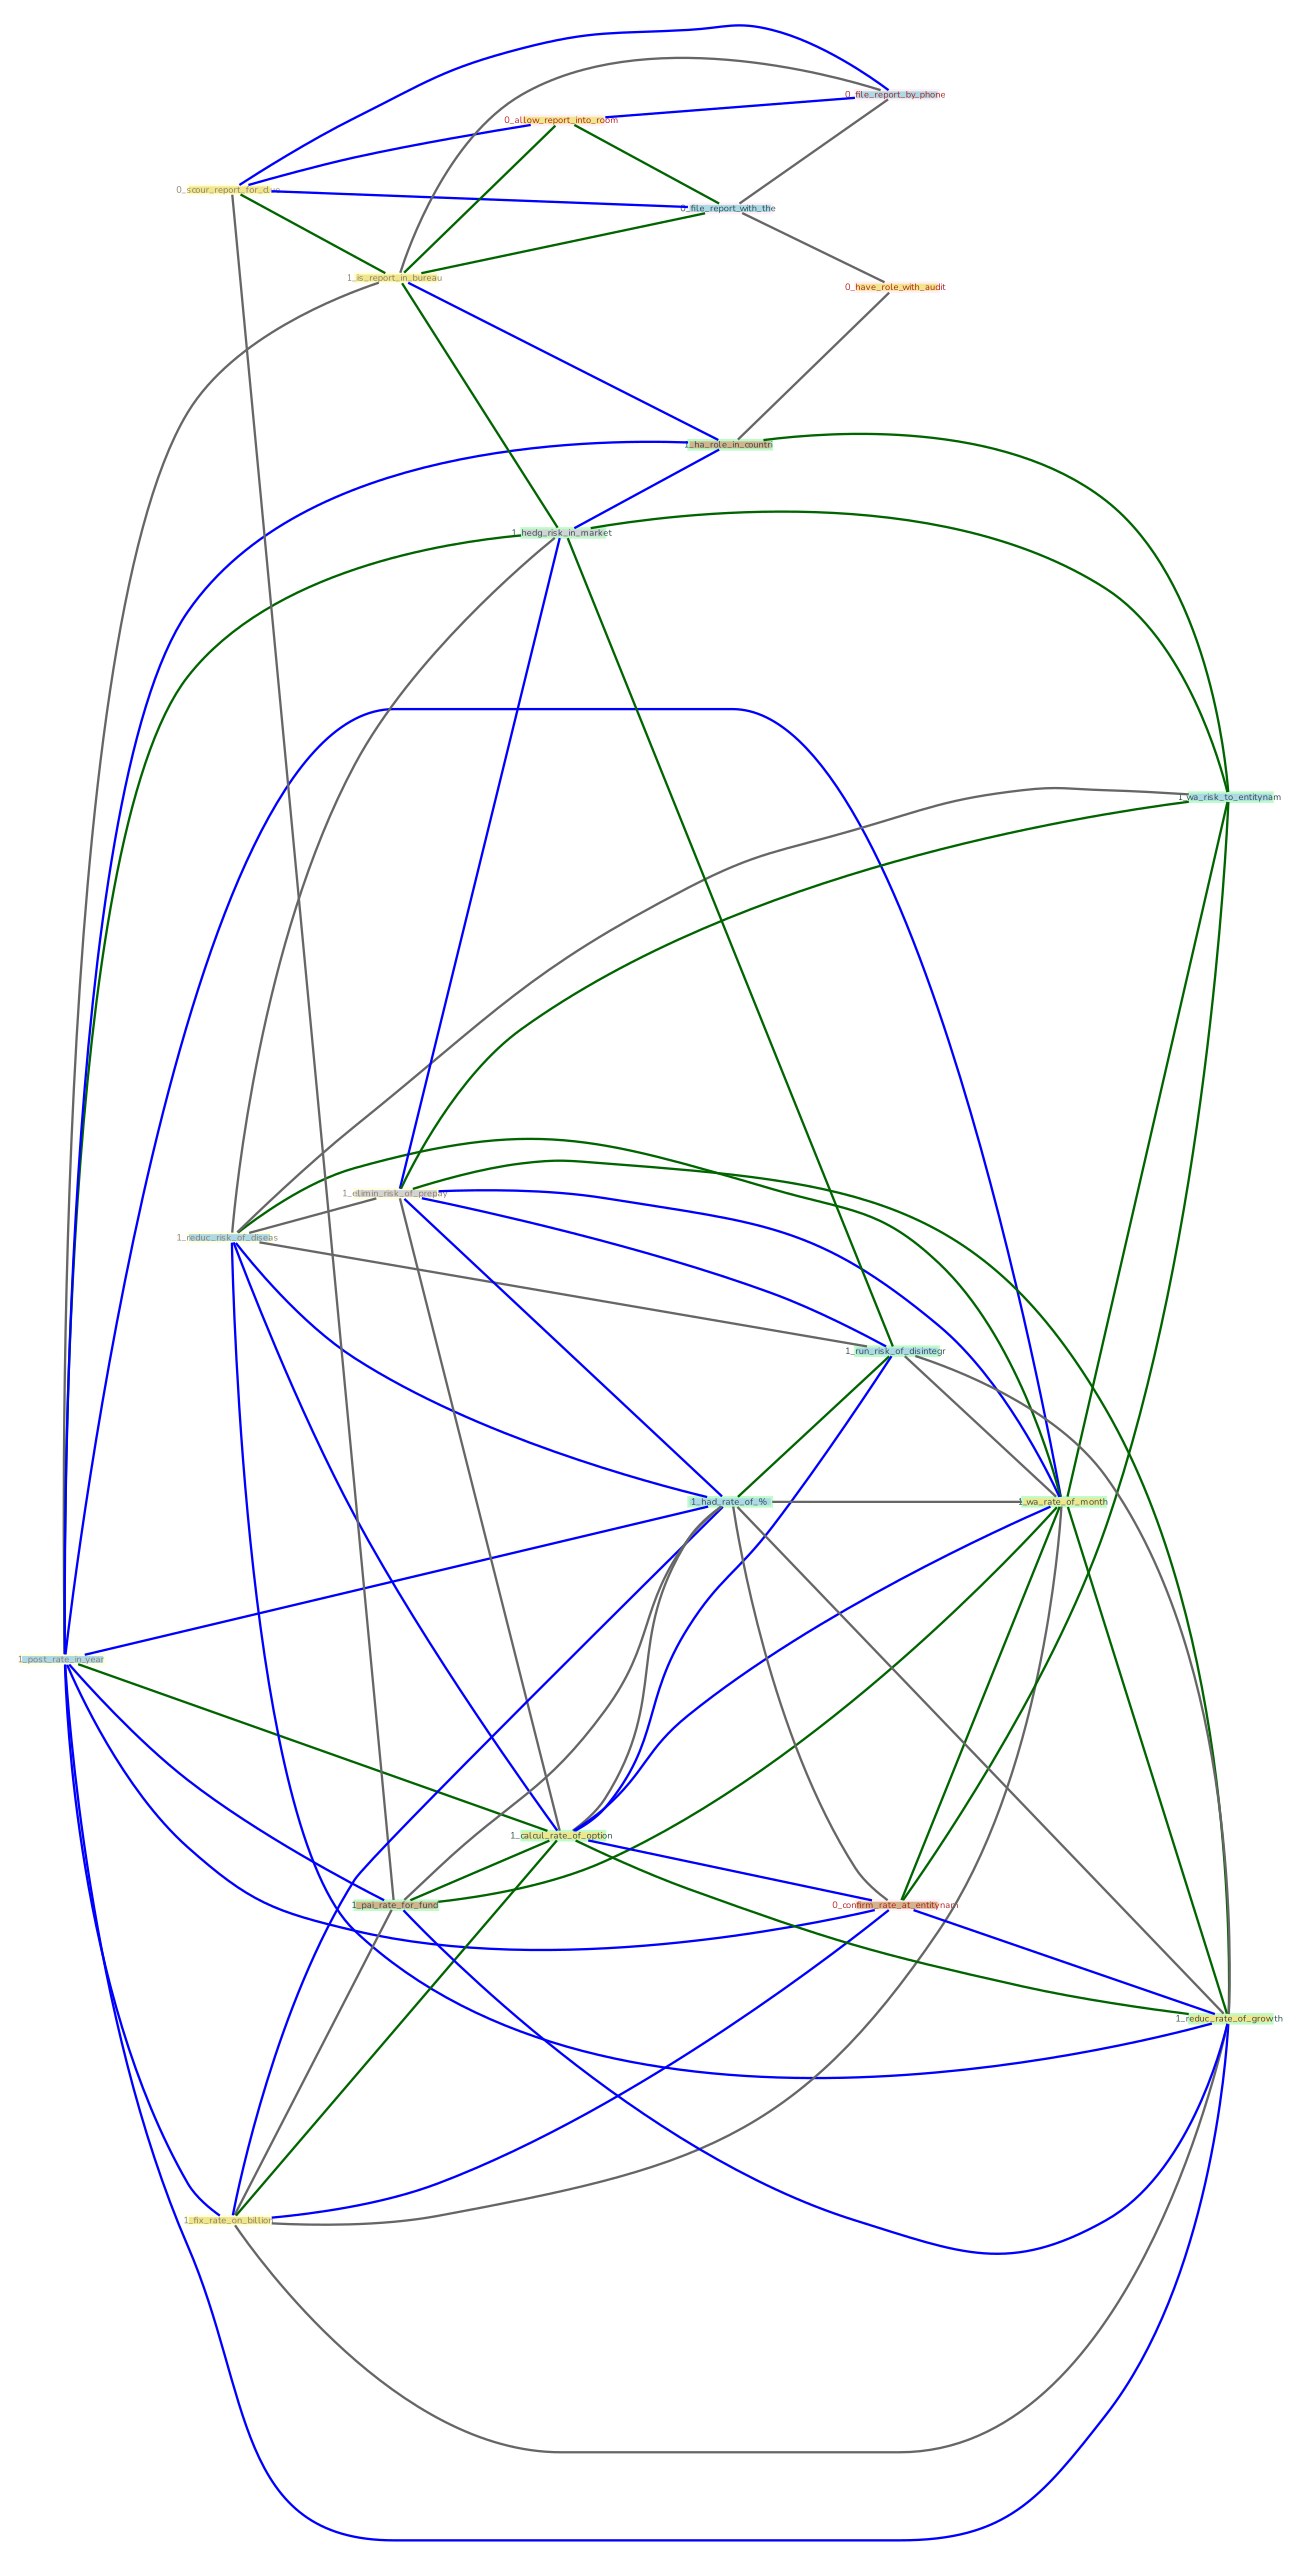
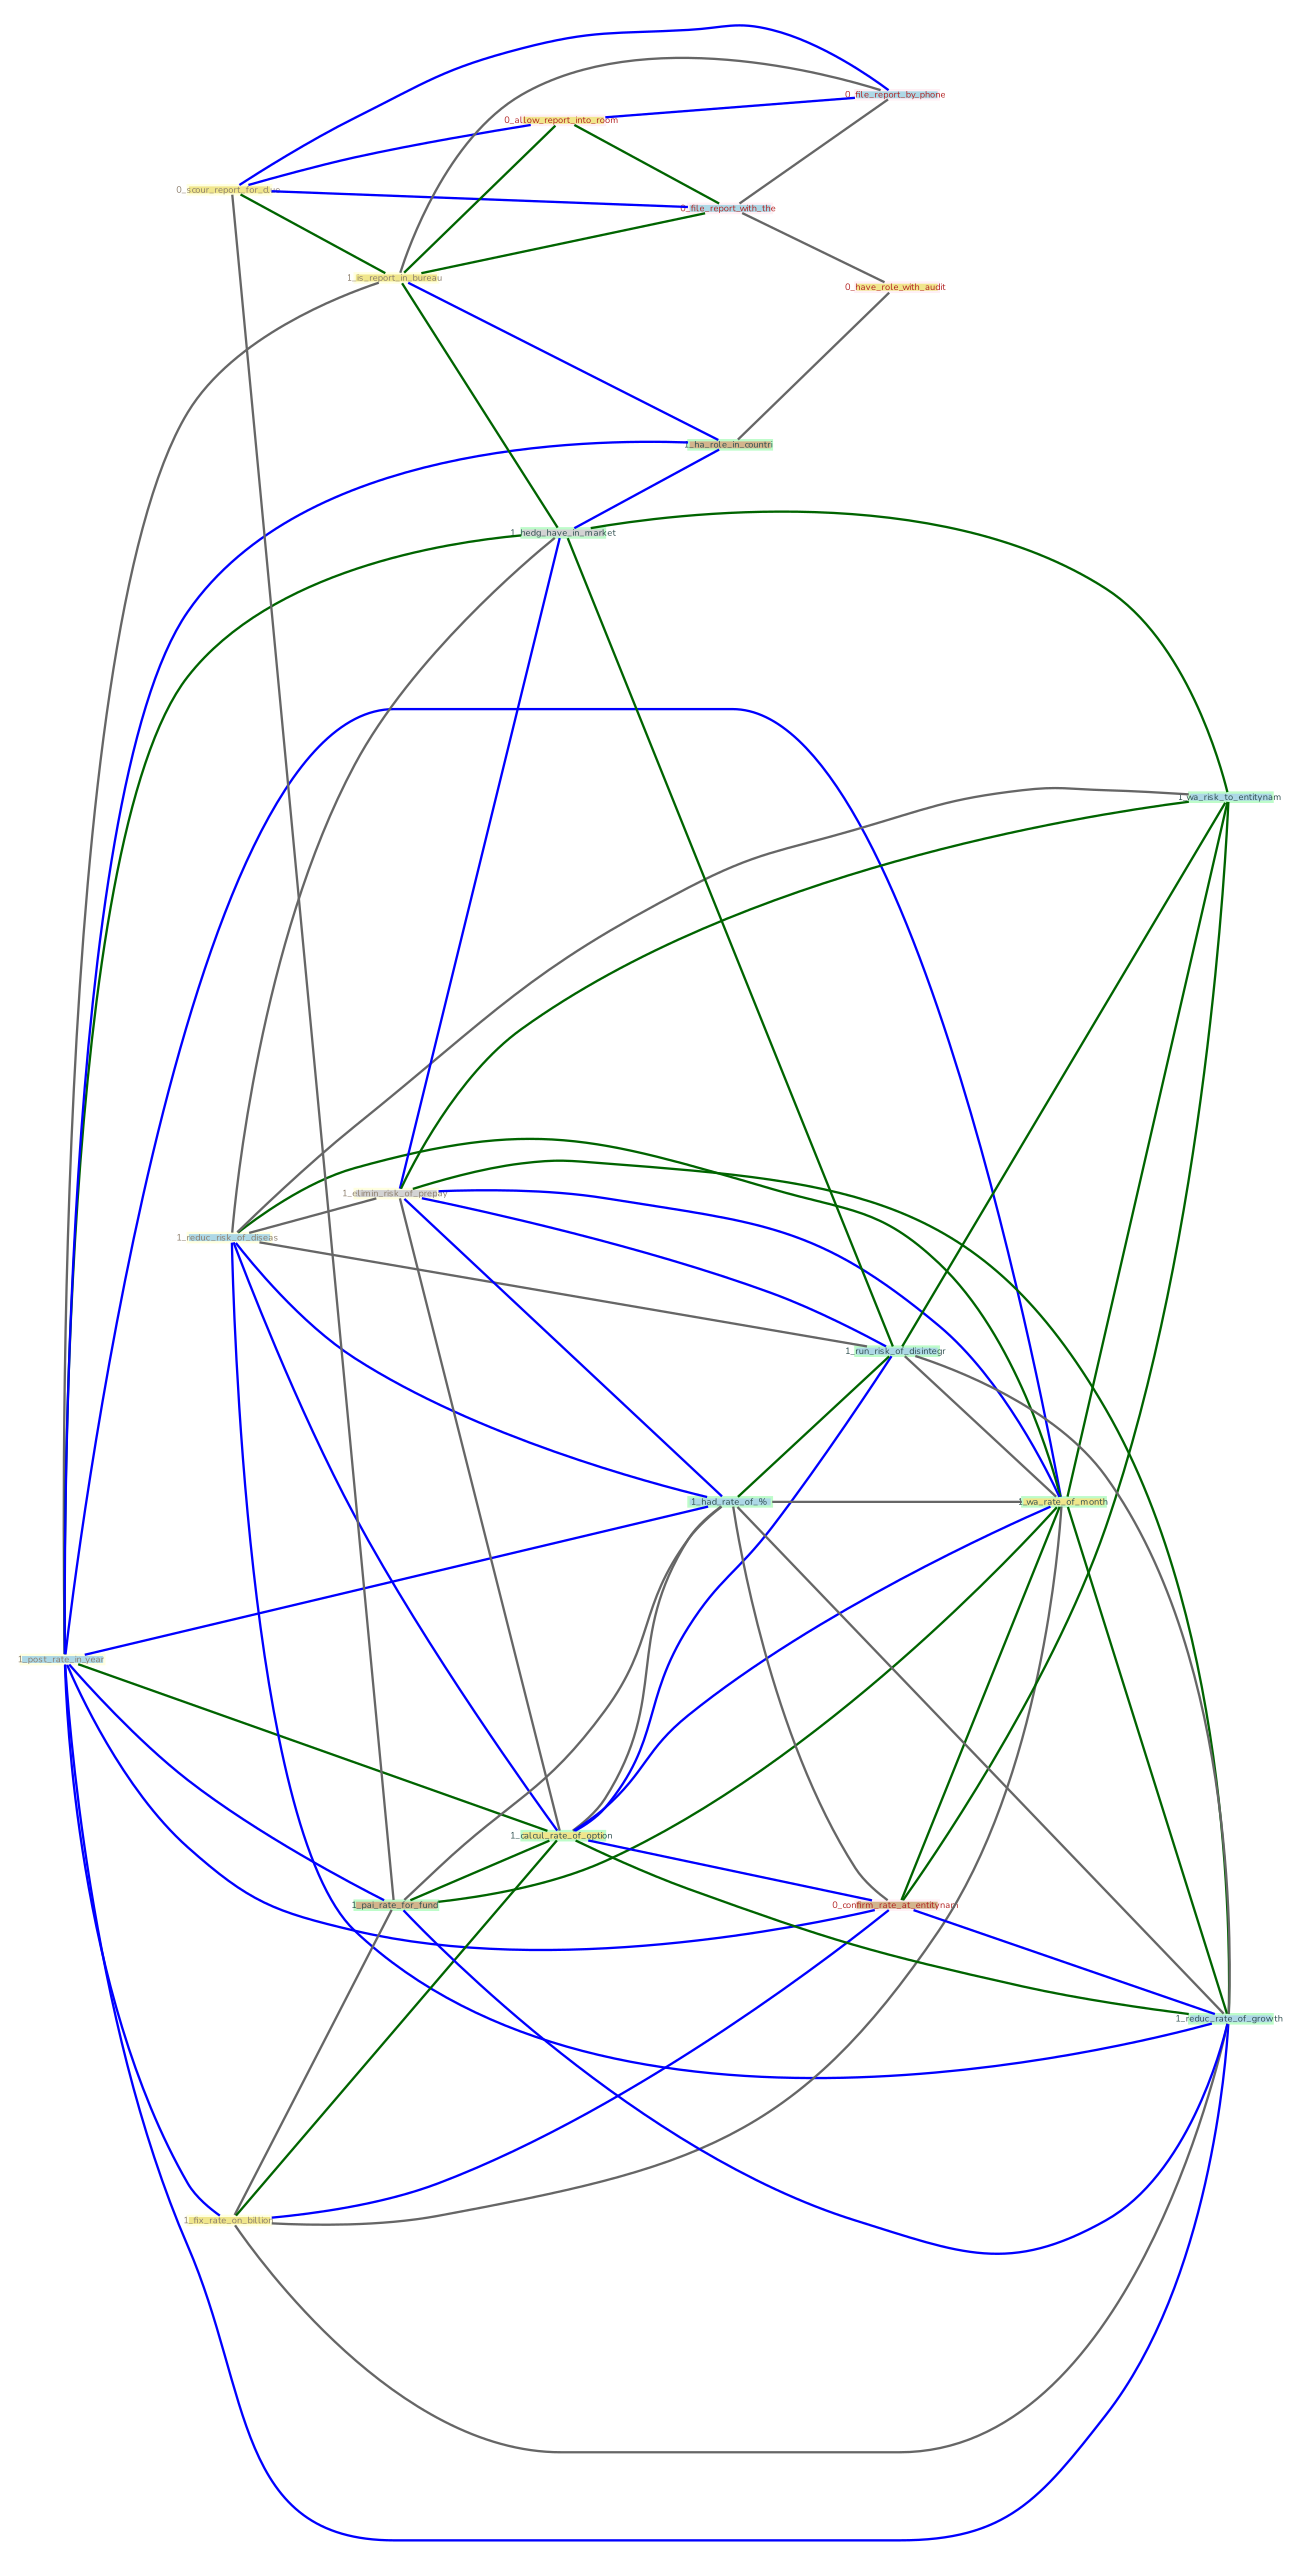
node "0_file_report_with_the": fontcolor #2f4f4f -> #b22222
edge "1_ha_role_in_countri" -- "1_wa_risk_to_entitynam": now "1_run_risk_of_disintegr" -- "1_wa_risk_to_entitynam"
node "1_hedg_risk_in_market": label "1_hedg_risk_in_market" -> "1_hedg_have_in_market"
edge "1_had_rate_of_%" -- "1_fix_rate_on_billion": removed
node "1_reduc_rate_of_growth": fillcolor khaki -> lightblue
